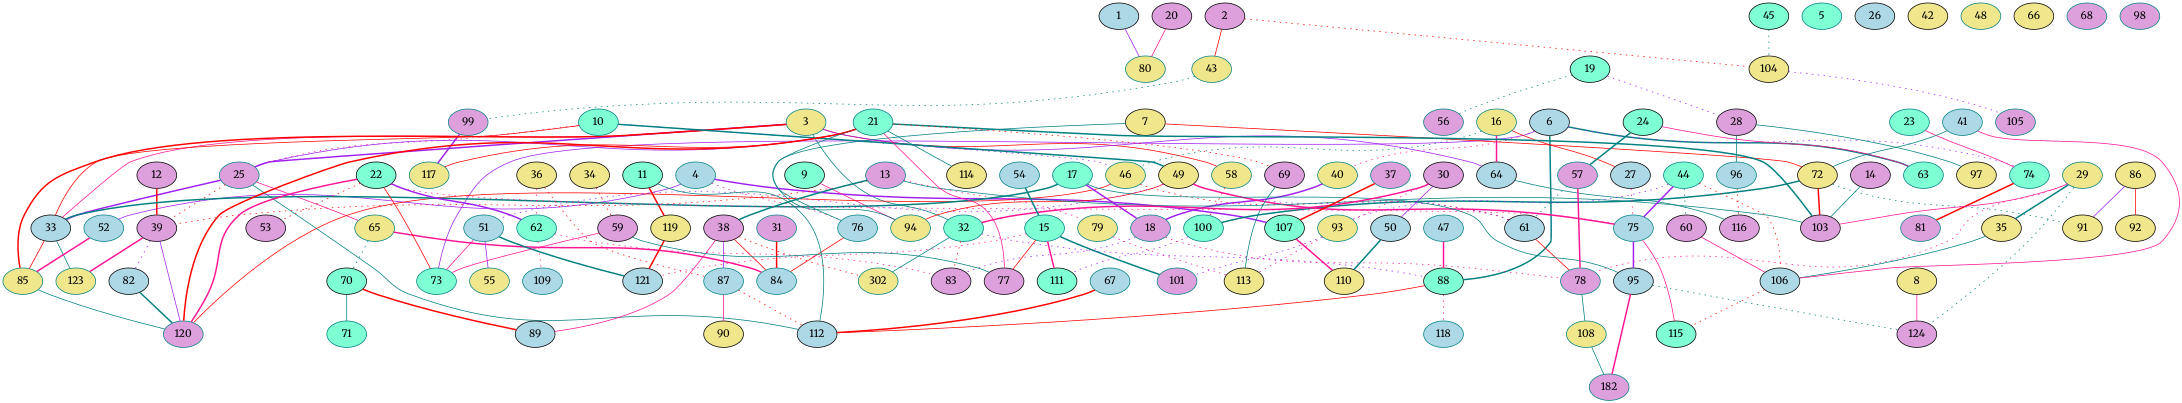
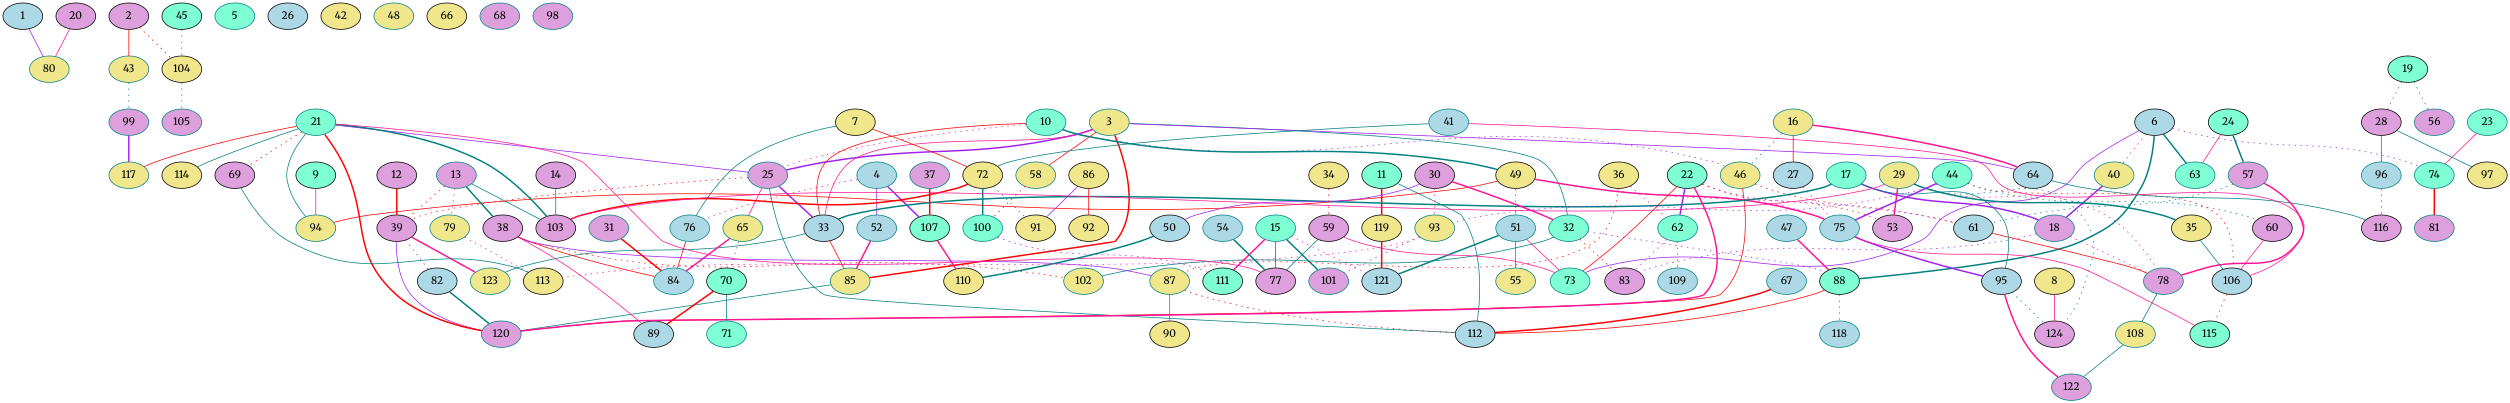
edge "54" -- "15": now "54" -- "77"
edge "29" -- "53": added
node "87": fillcolor lightblue -> khaki
node "302": label "302" -> "102"
node "182": label "182" -> "122"
